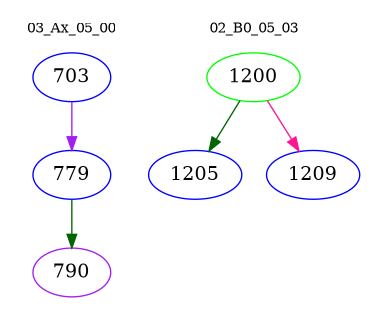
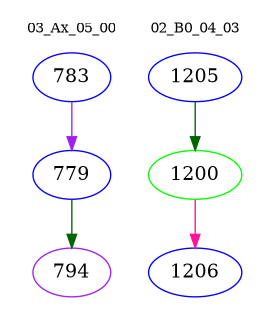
cluster "02_B0_05_03": label "02_B0_05_03" -> "02_B0_04_03"
node "703": label "703" -> "783"
edge "1200" -> "1205": reversed
node "1209": label "1209" -> "1206"
node "790": label "790" -> "794"
